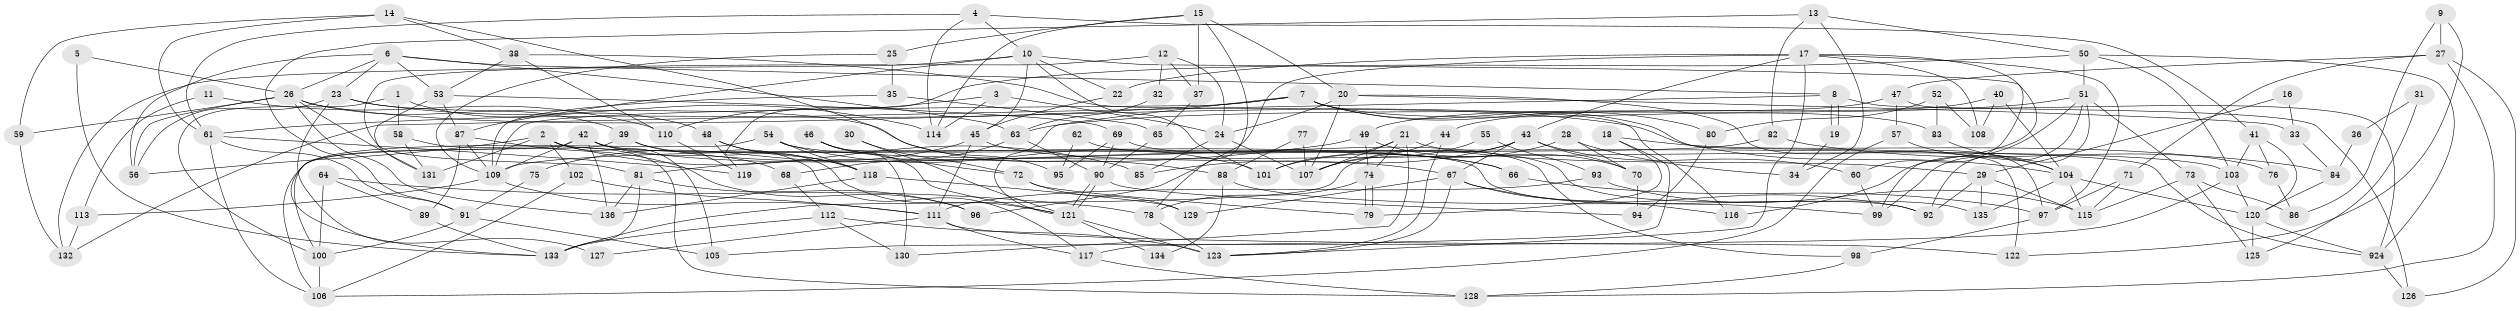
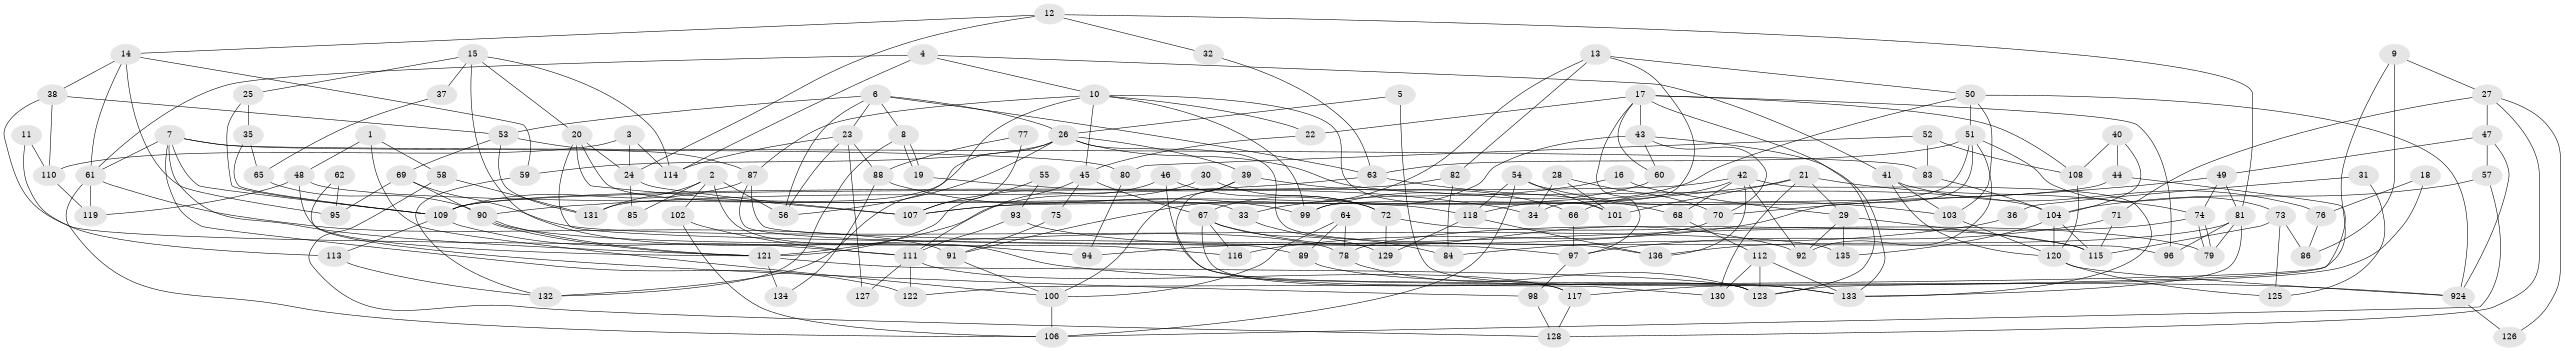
edge "12" -- "37": now "12" -- "14"
edge "8" -- "126": removed
edge "43" -- "85": removed
edge "84" -- "120": now "108" -- "120"
edge "18" -- "79": now "81" -- "79"
node "105": removed
